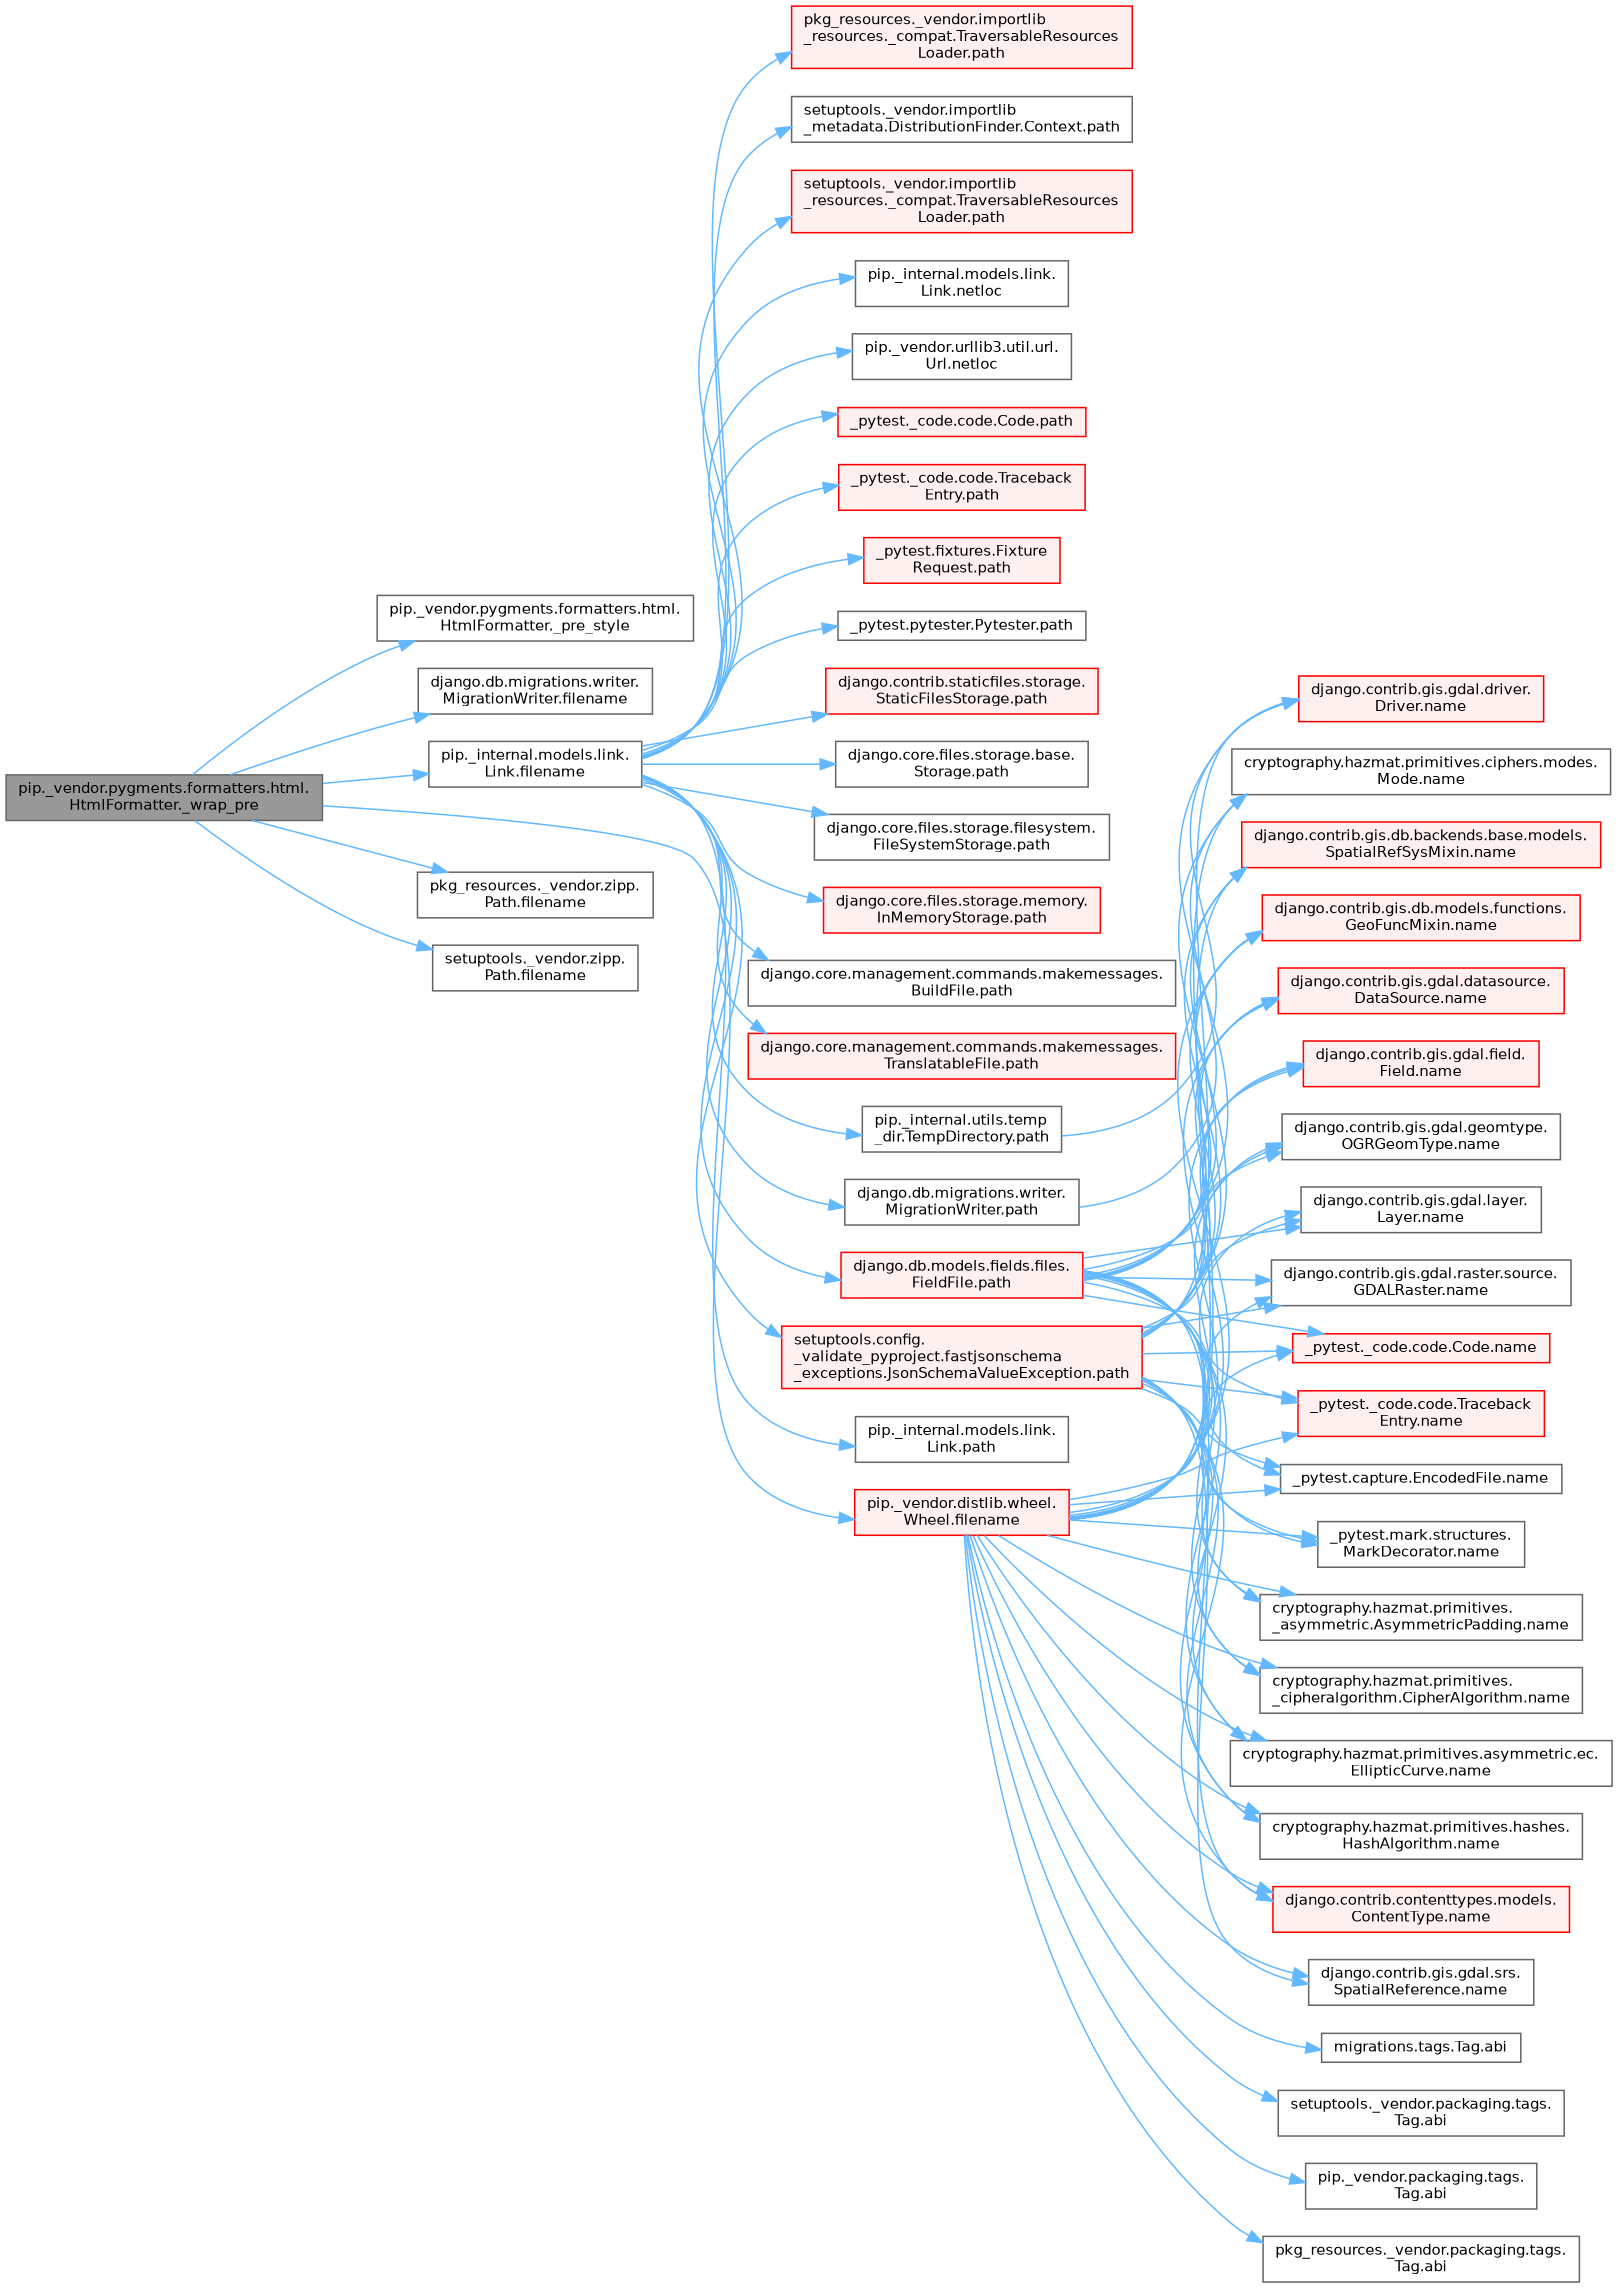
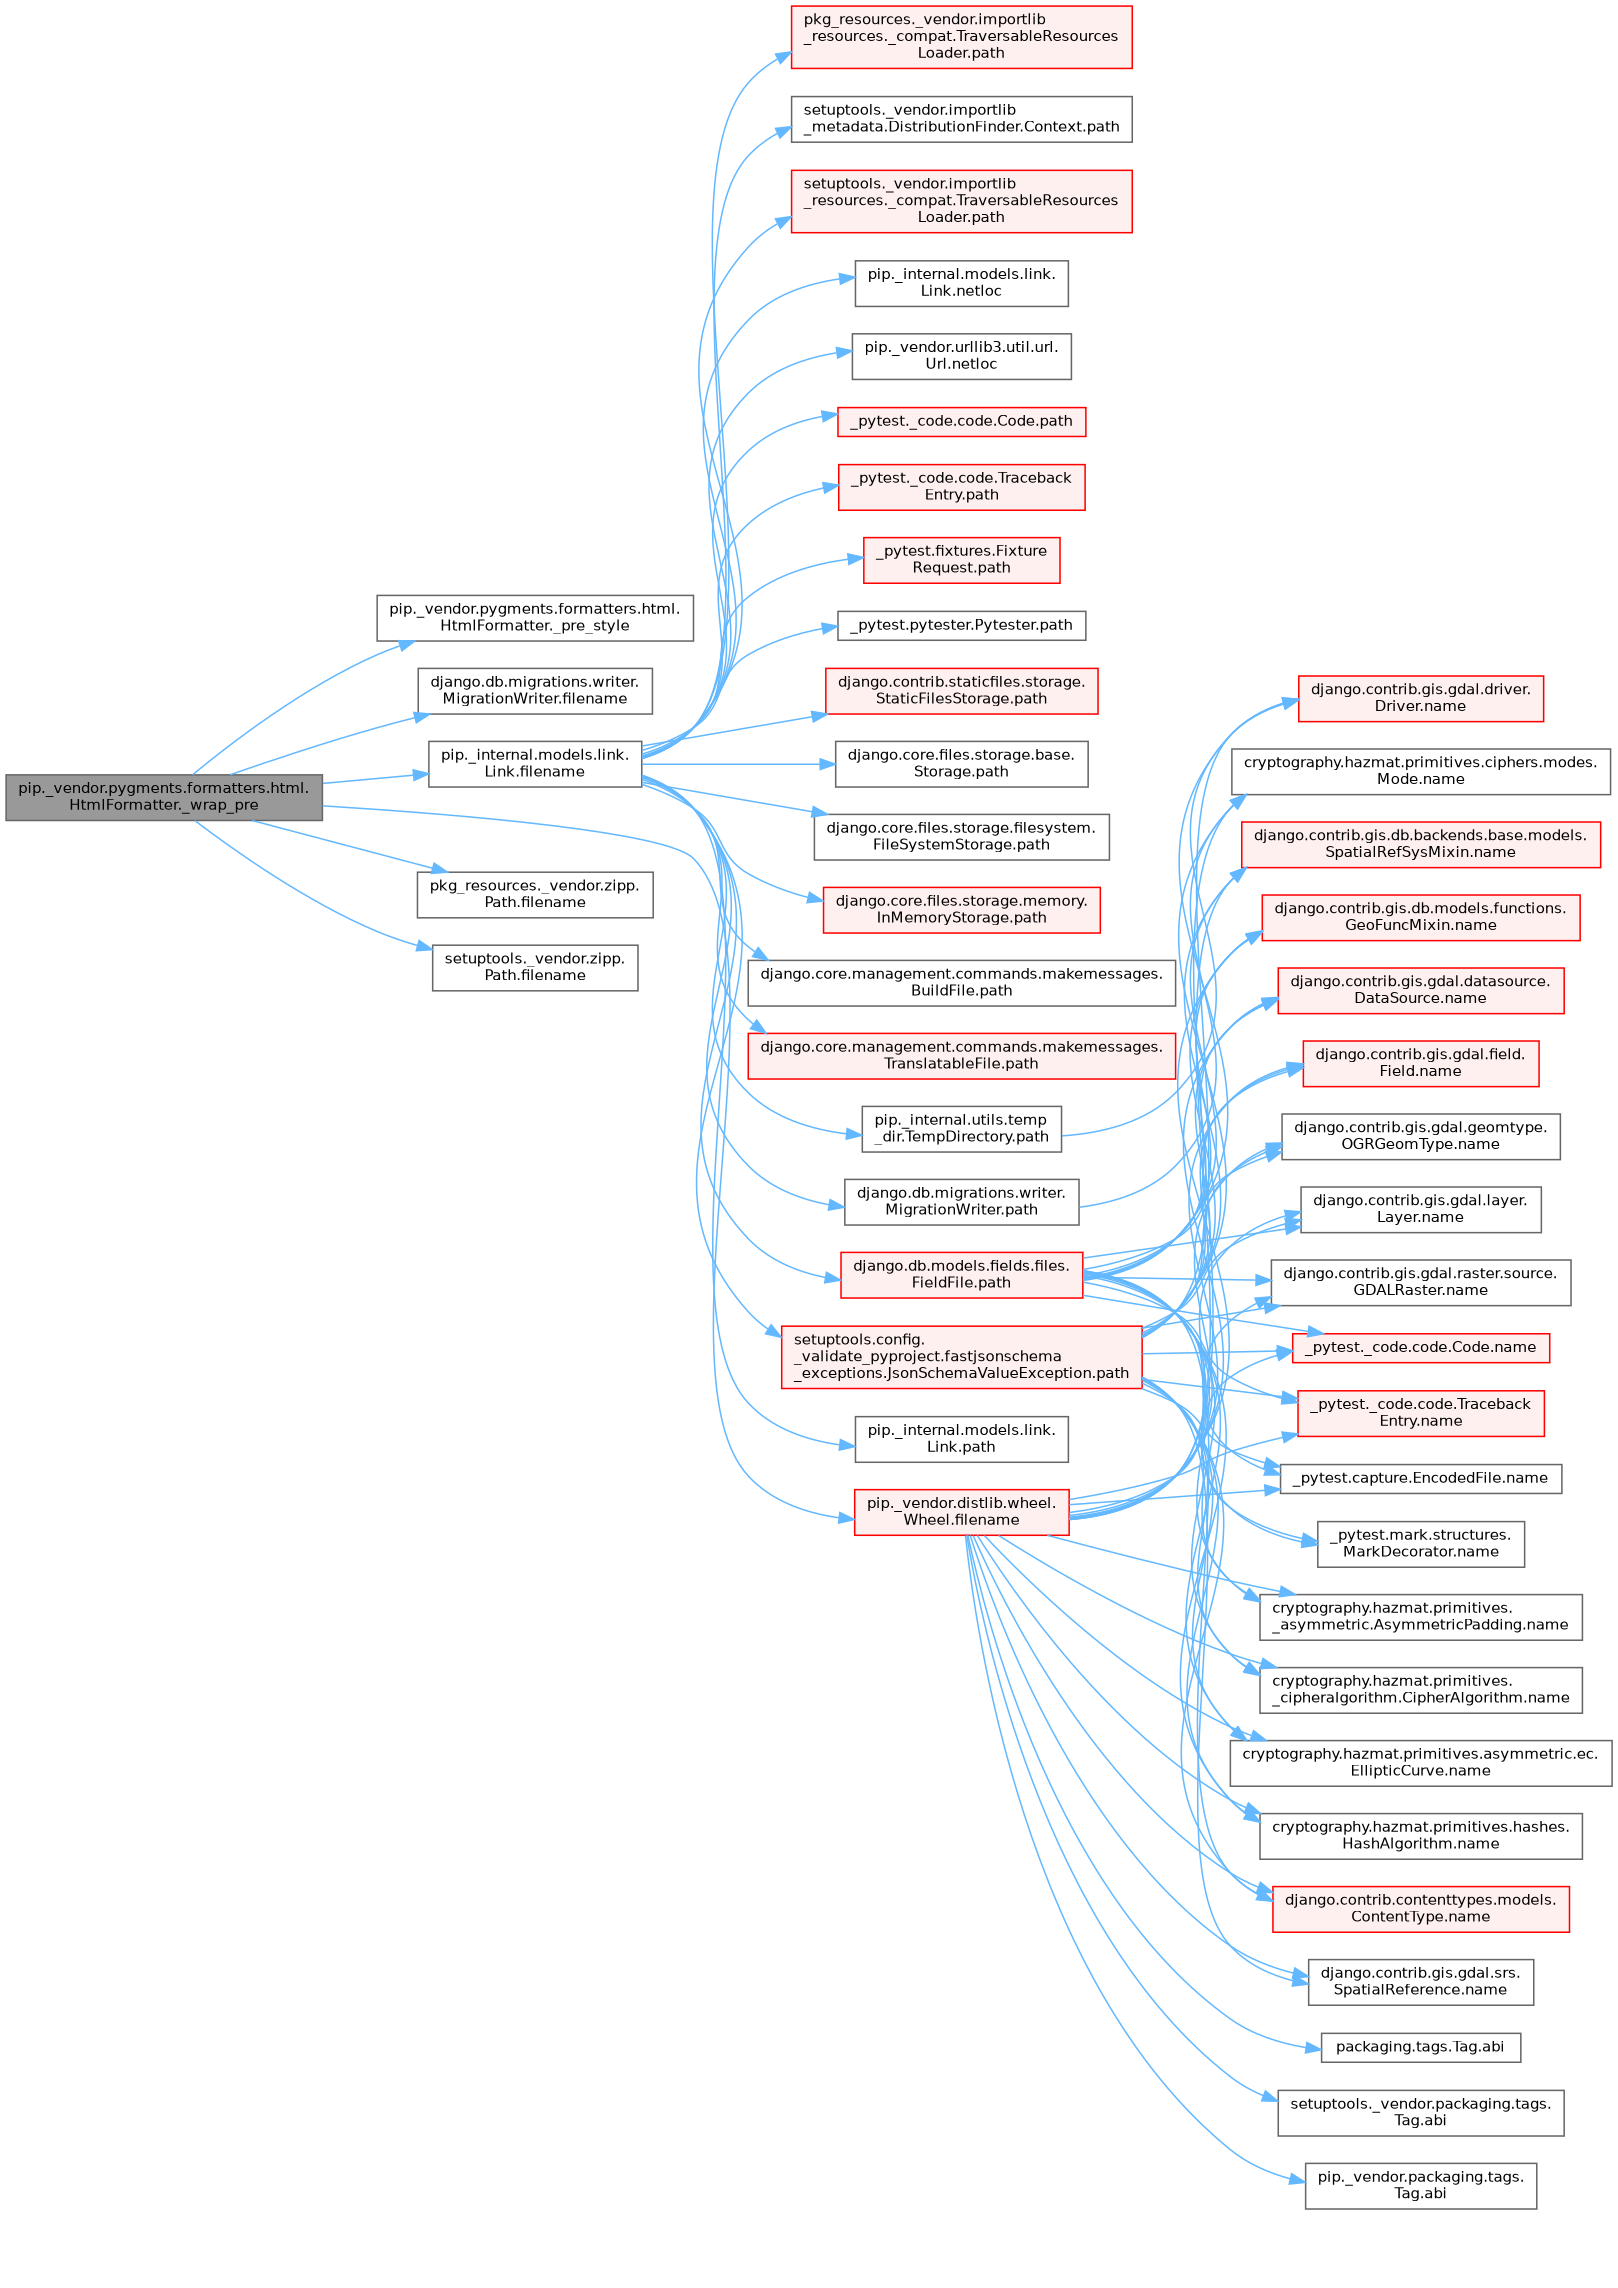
edge "pip._vendor.distlib.wheel. Wheel.filename" -> "_pytest.mark.structures. MarkDecorator.name": removed
node "migrations.tags.Tag.abi": label "migrations.tags.Tag.abi" -> "packaging.tags.Tag.abi"
node "pkg_resources._vendor.packaging.tags. Tag.abi": removed
